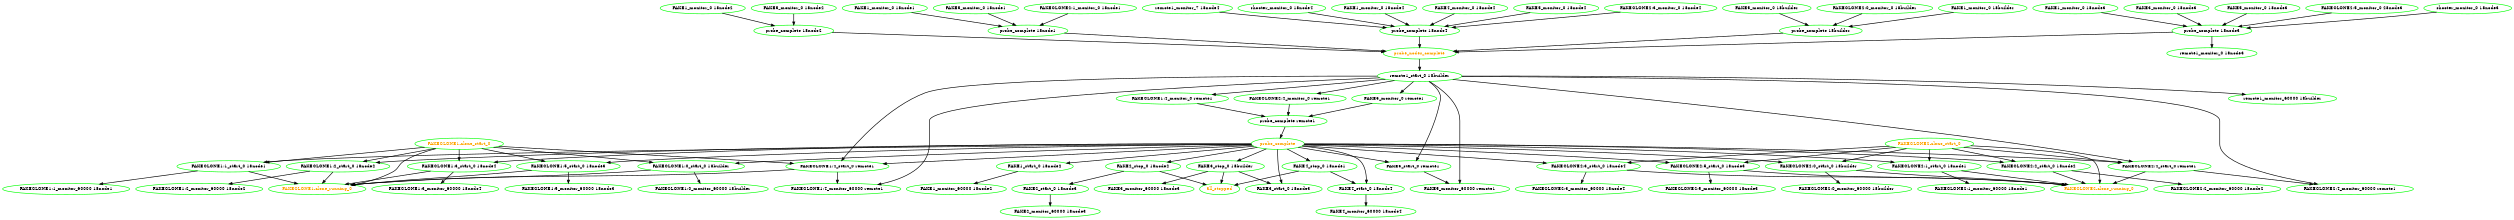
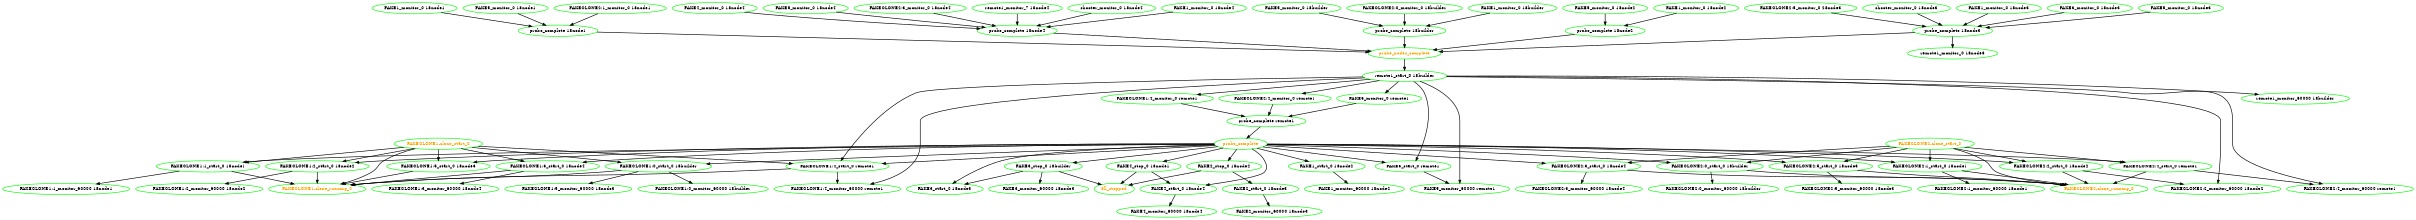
edge "remote1_start_0 18builder" -> "FAKECLONE2:4_start_0 remote1": now "remote1_start_0 18builder" -> "FAKECLONE2:2_monitor_60000 18node2"
edge "FAKECLONE1:5_start_0 18node3" -> "FAKECLONE1:5_monitor_60000 18node3": now "FAKECLONE1:0_start_0 18builder" -> "FAKECLONE1:5_monitor_60000 18node3"
